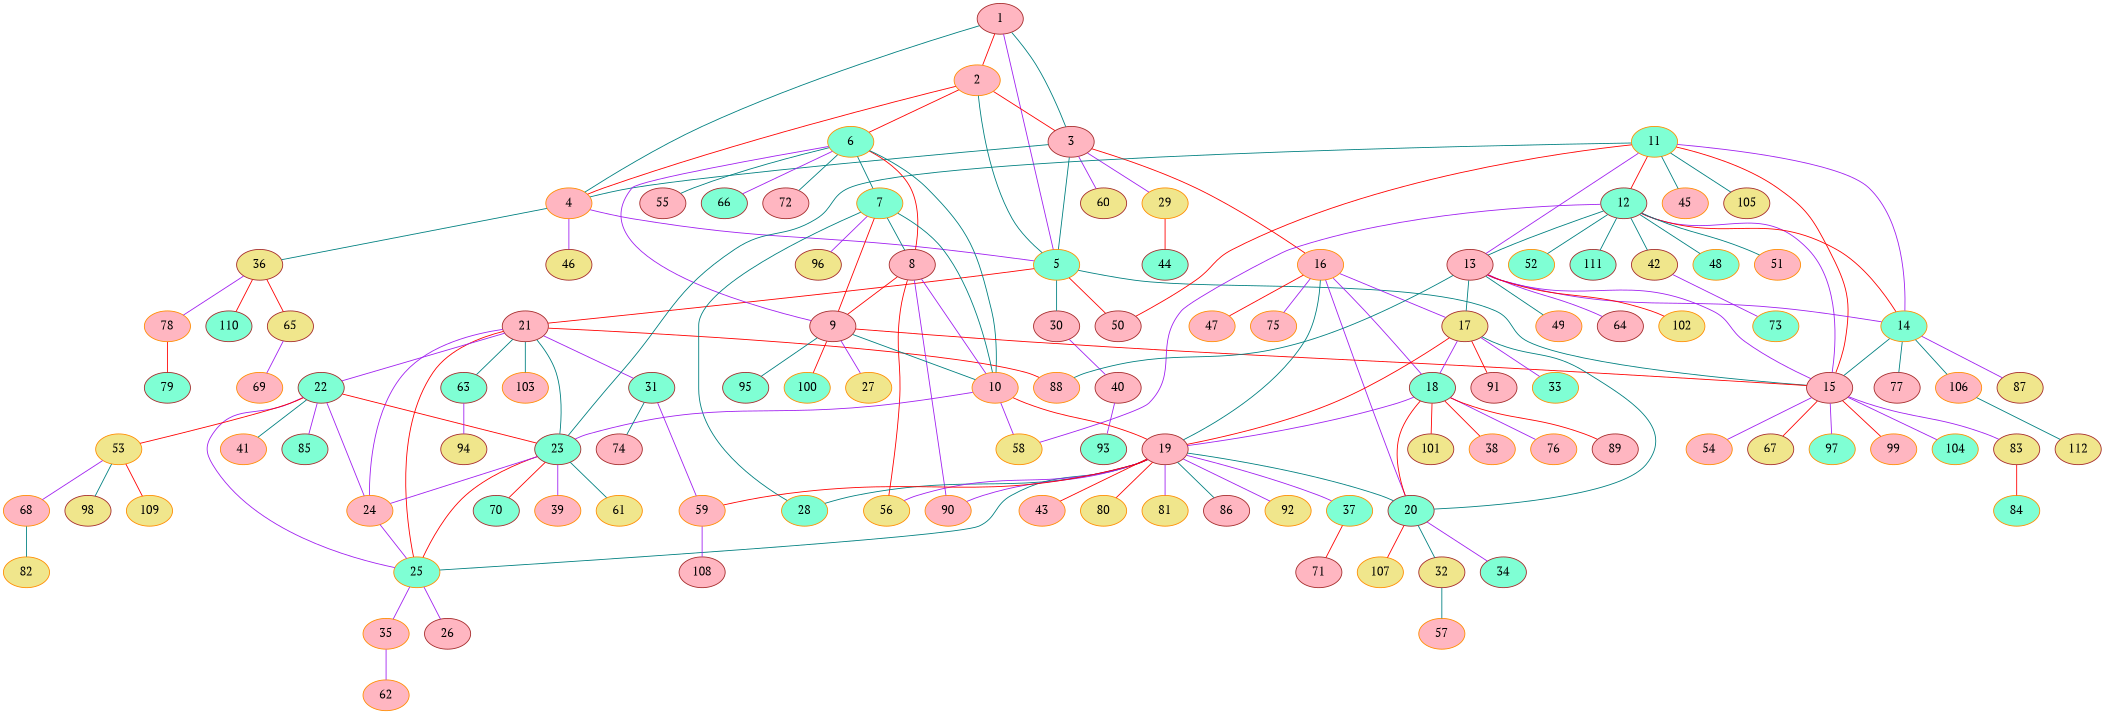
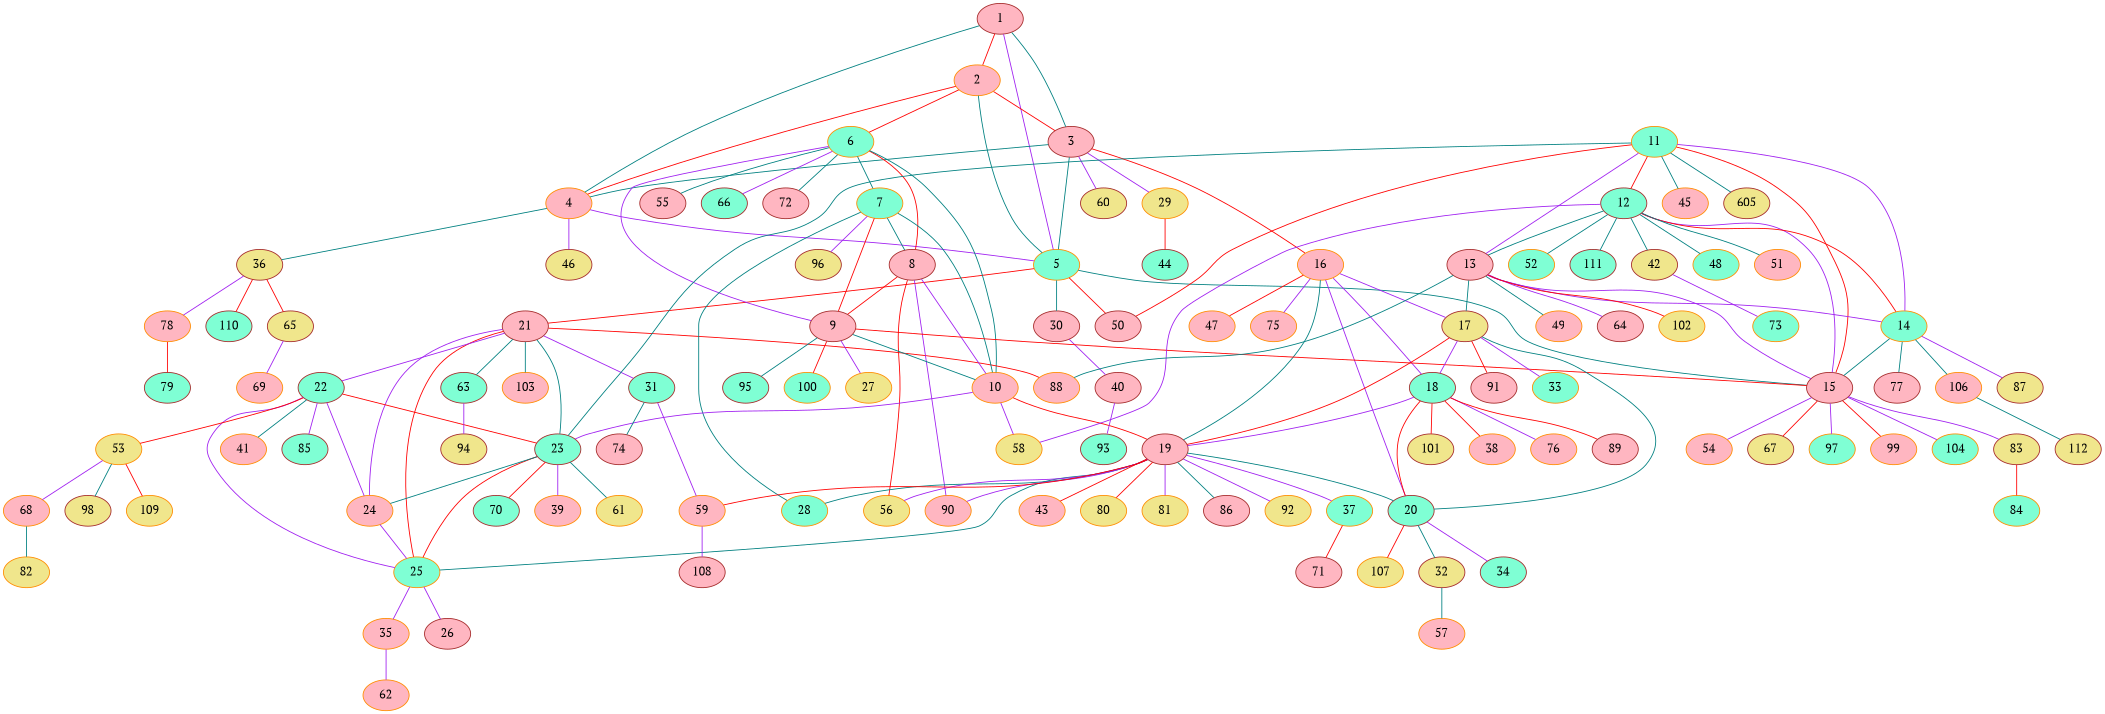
node "105": label "105" -> "605"
edge "23" -- "24": color purple -> teal
